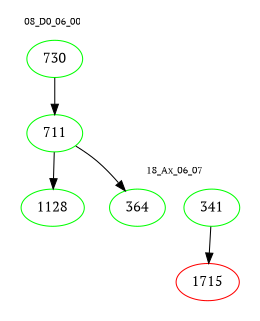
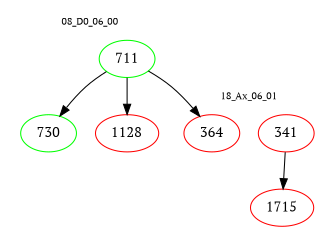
edge "730" -> "711": reversed
cluster "18_Ax_06_07": label "18_Ax_06_07" -> "18_Ax_06_01"
node "1128": color green -> red
node "364": color green -> red
node "341": color green -> red
